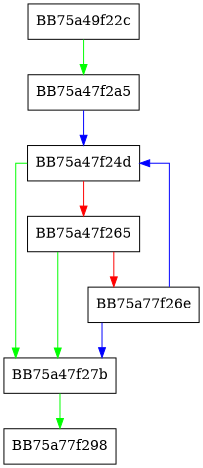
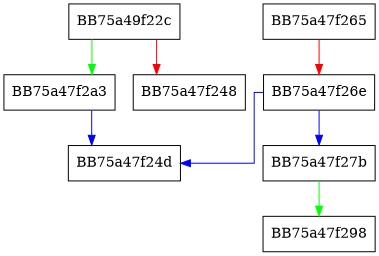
node "BB75a47f2a5": label "BB75a47f2a5" -> "BB75a47f2a3"
node "BB75a47f248": added
edge "BB75a47f24d" -> "BB75a47f265": removed
edge "BB75a47f24d" -> "BB75a47f27b": removed
edge "BB75a47f265" -> "BB75a47f27b": removed
node "BB75a77f26e": label "BB75a77f26e" -> "BB75a47f26e"
node "BB75a77f298": label "BB75a77f298" -> "BB75a47f298"
